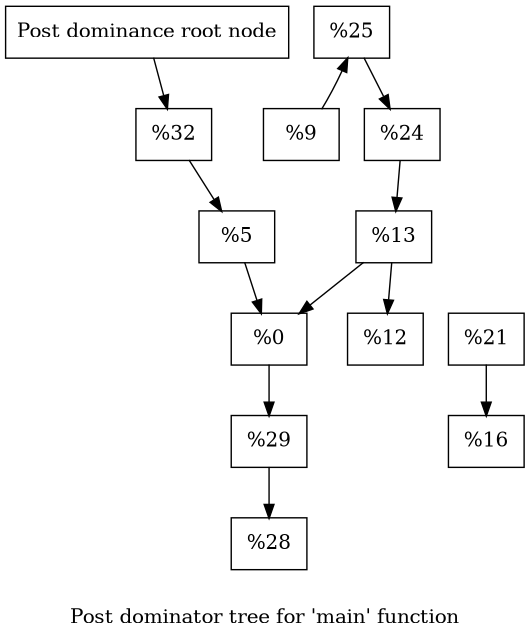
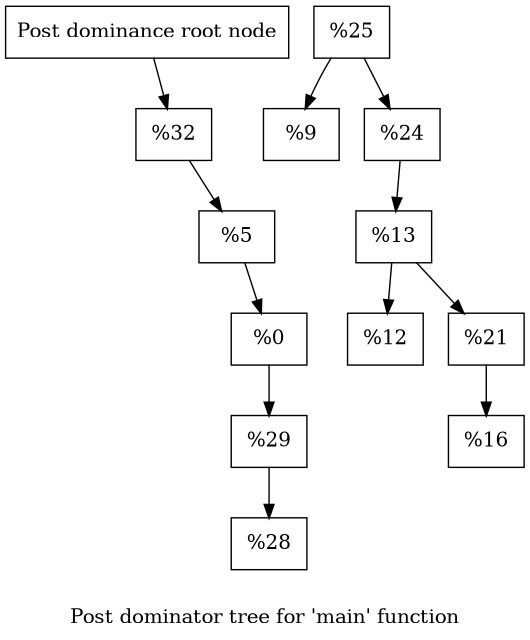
edge "%9" -> "%25": reversed
edge "%13" -> "%0": now "%13" -> "%21"
